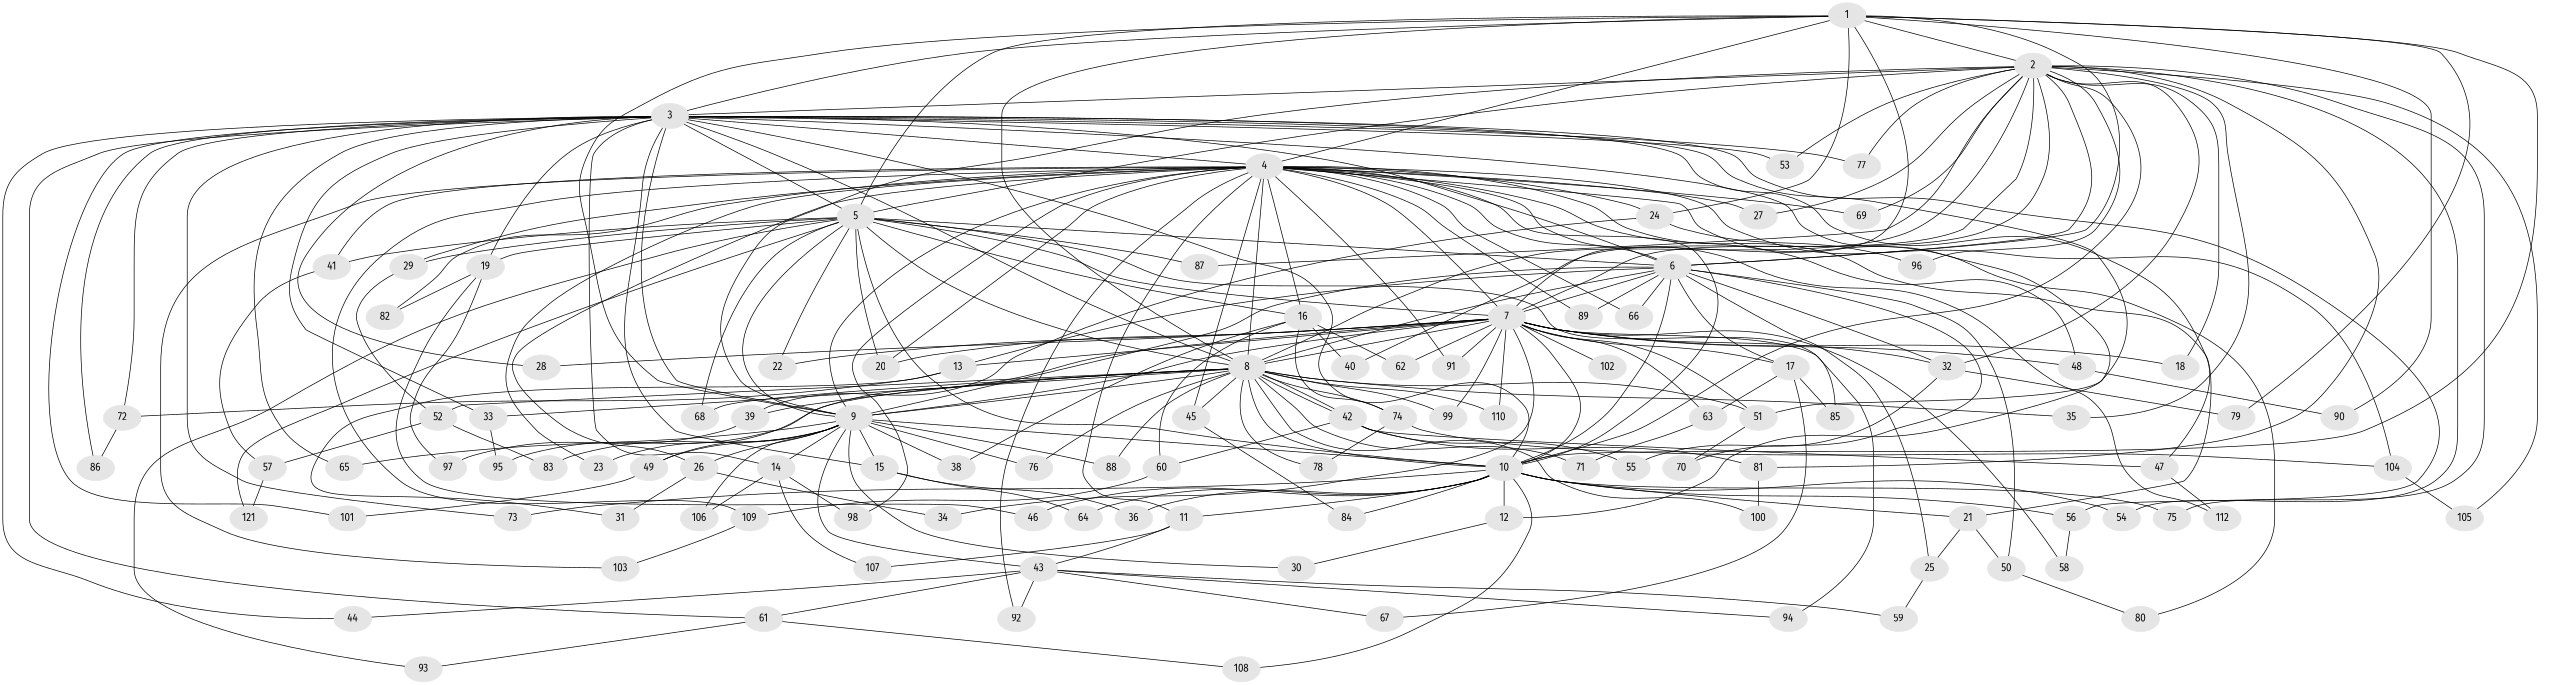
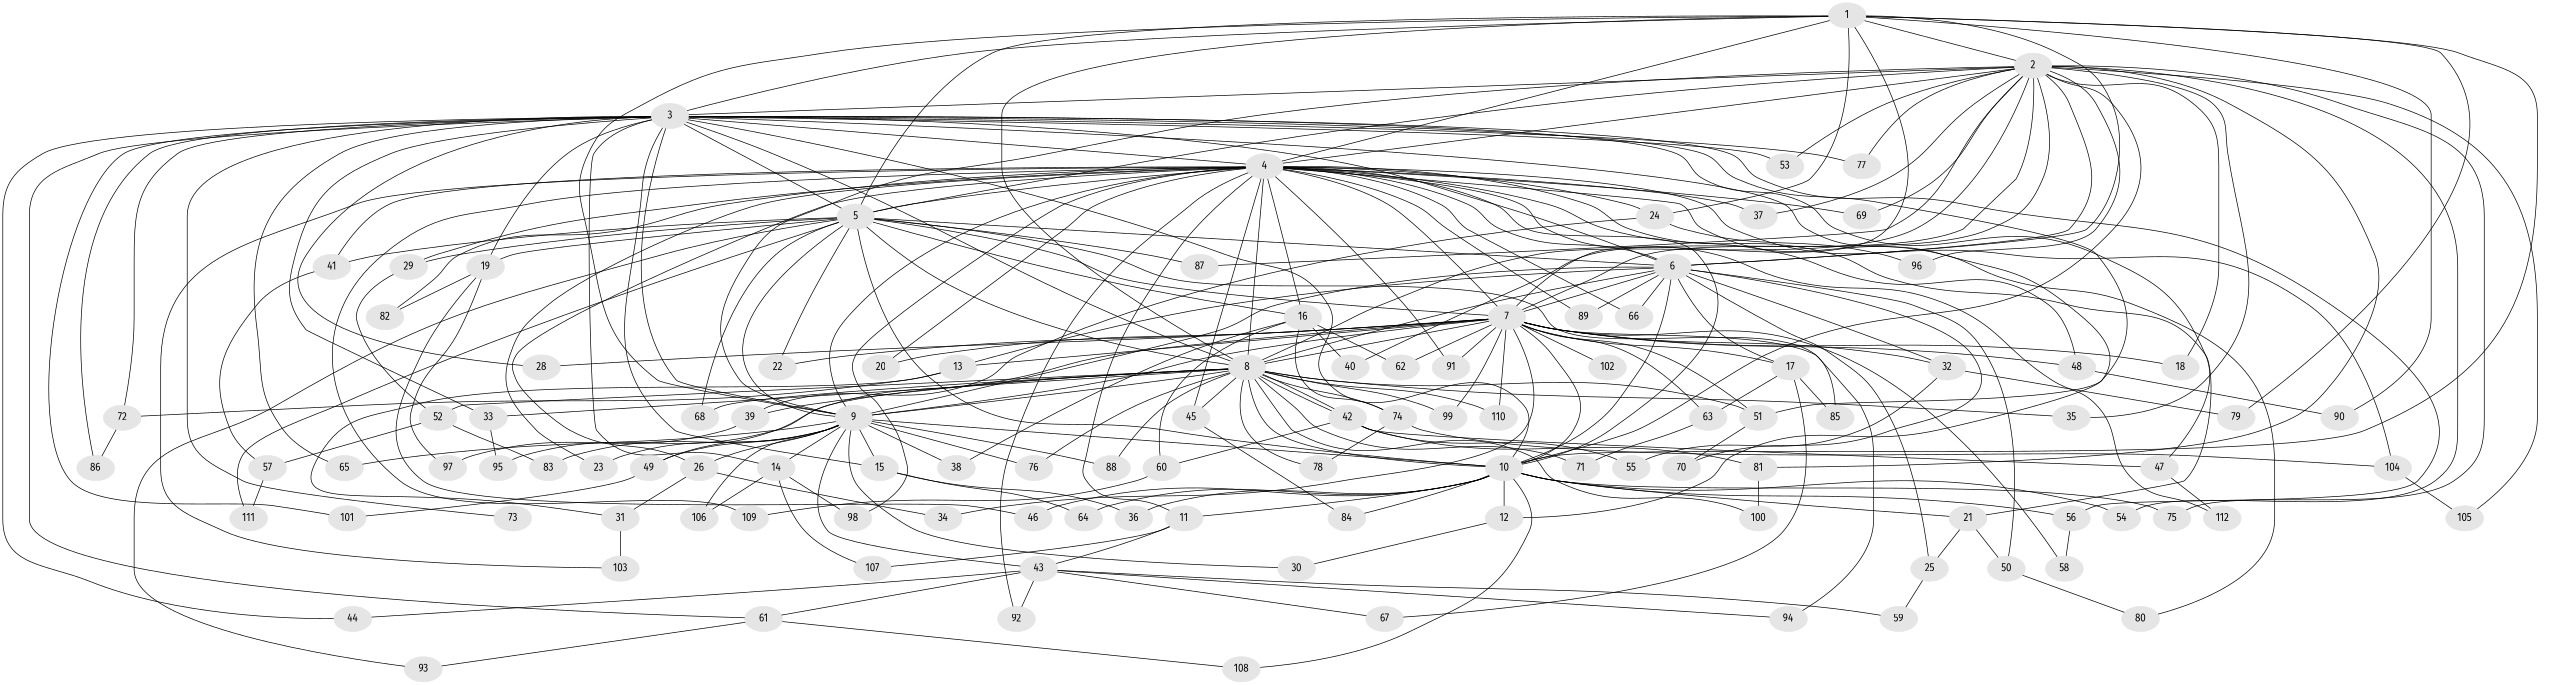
node "27": label "27" -> "37"
edge "2" -- "32": now "2" -- "4"
edge "5" -- "20": now "5" -- "4"
edge "10" -- "73": removed
node "121": label "121" -> "111"
edge "109" -- "103": now "31" -- "103"
